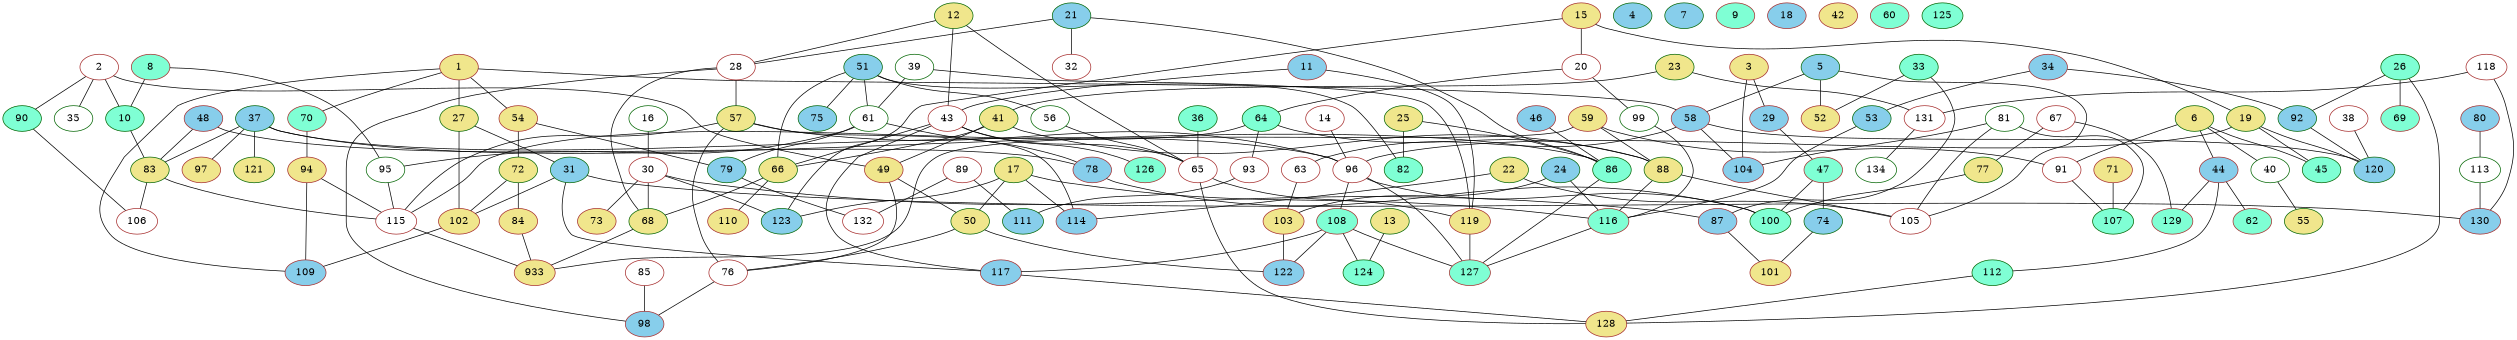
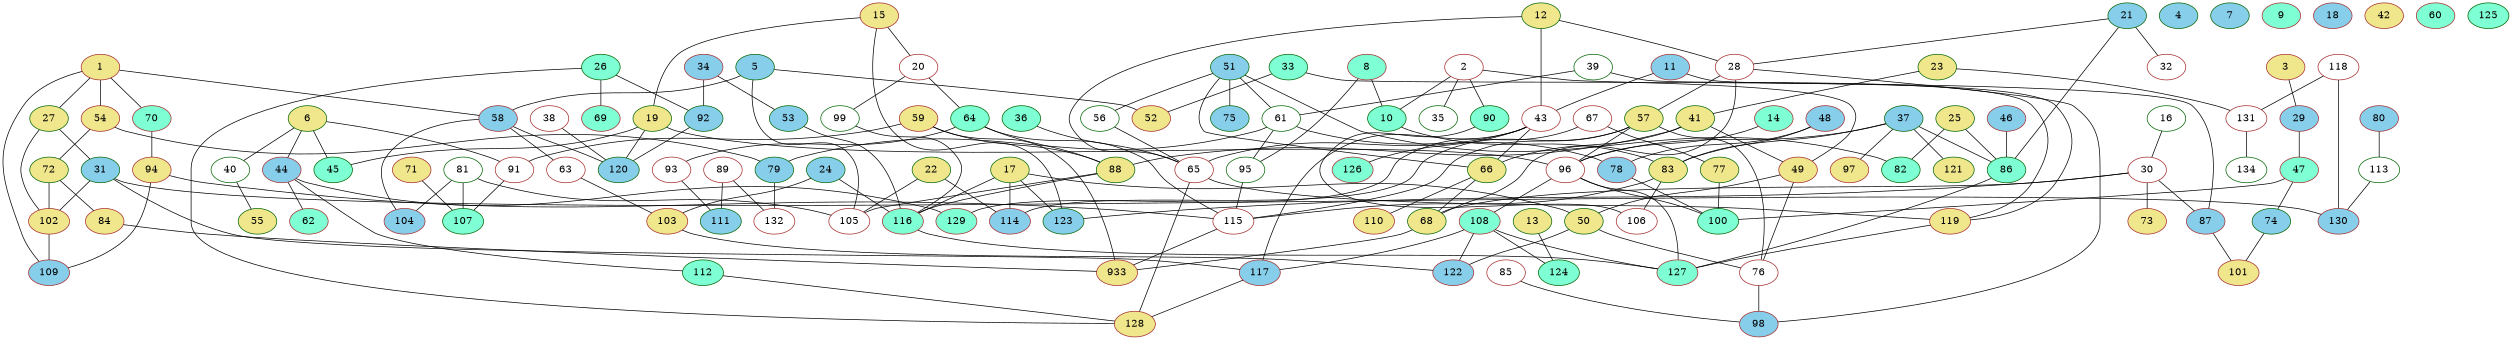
edge "3" -- "104": removed
node "14": fillcolor white -> aquamarine
